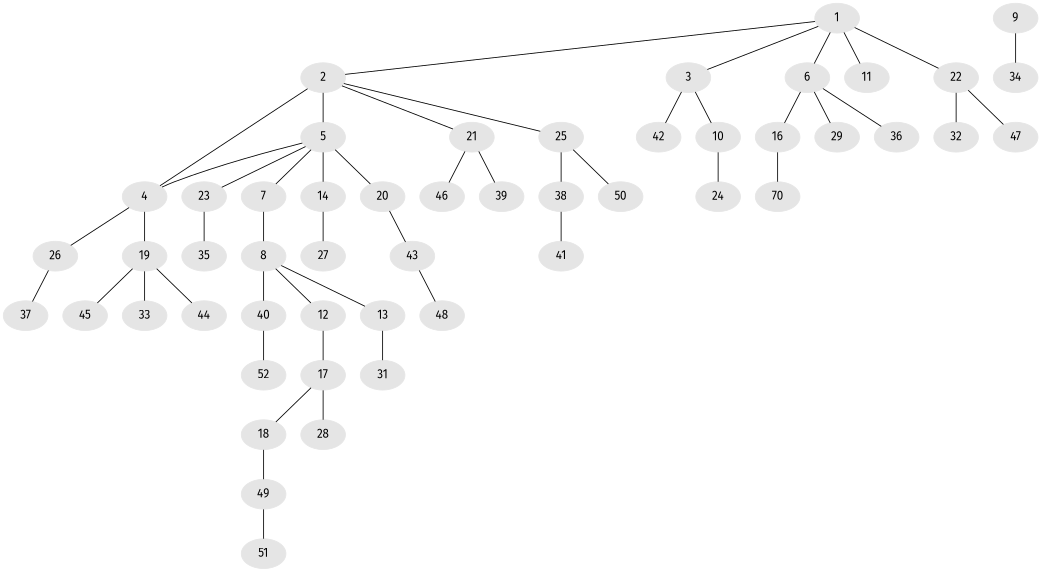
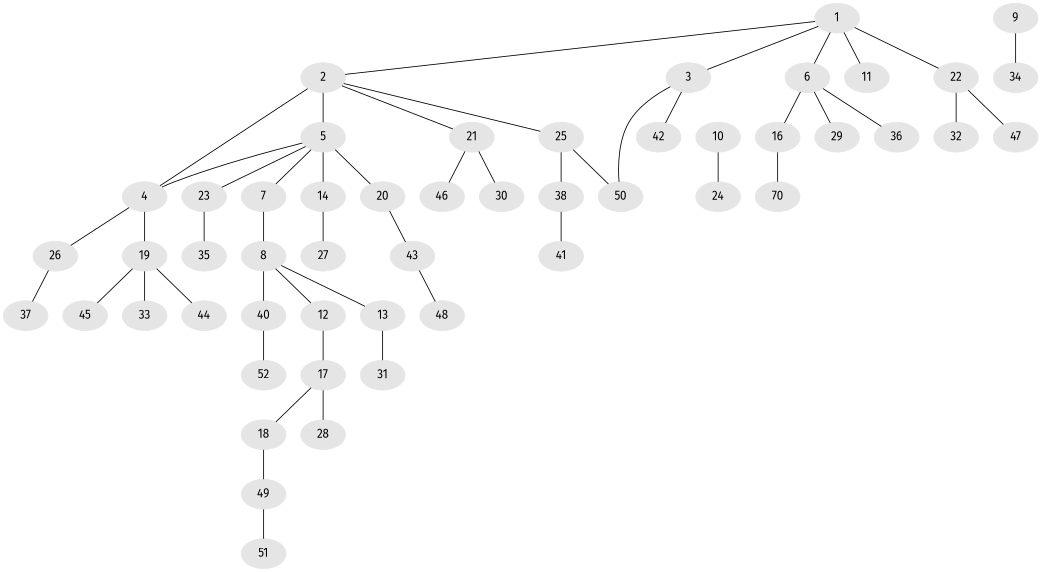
edge "3" -- "10": now "3" -- "50"
node "39": label "39" -> "30"
